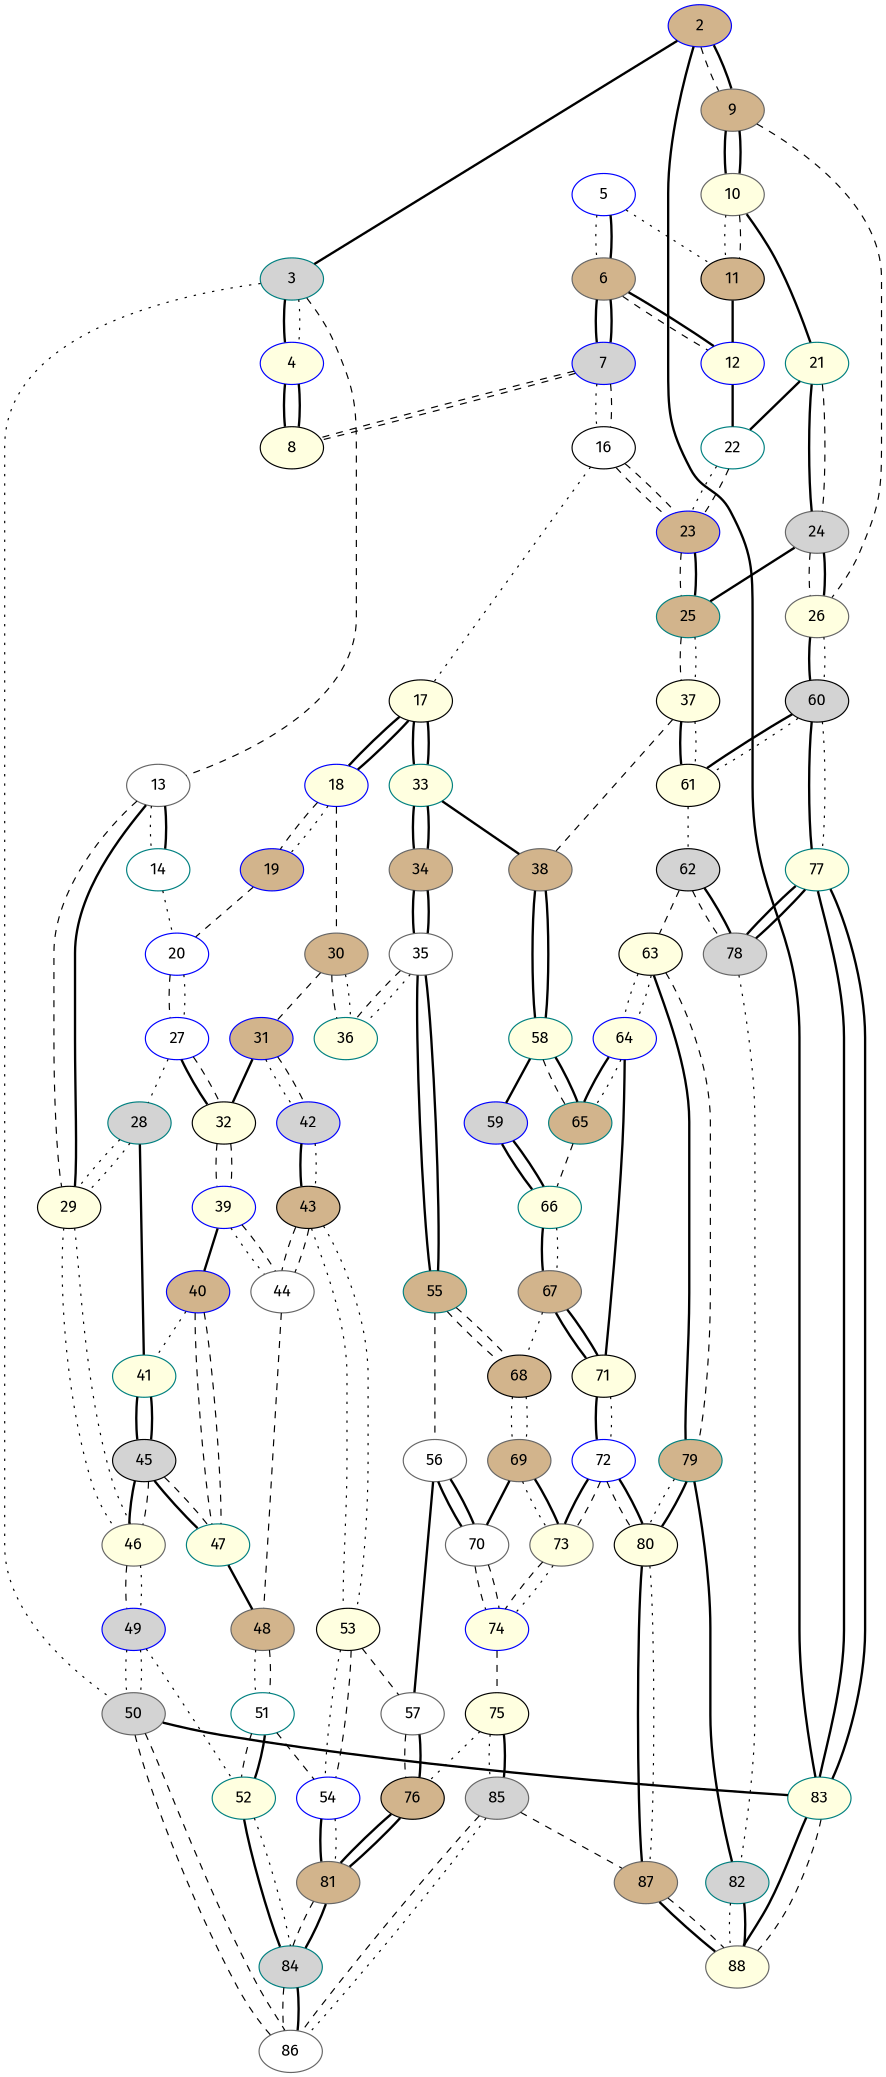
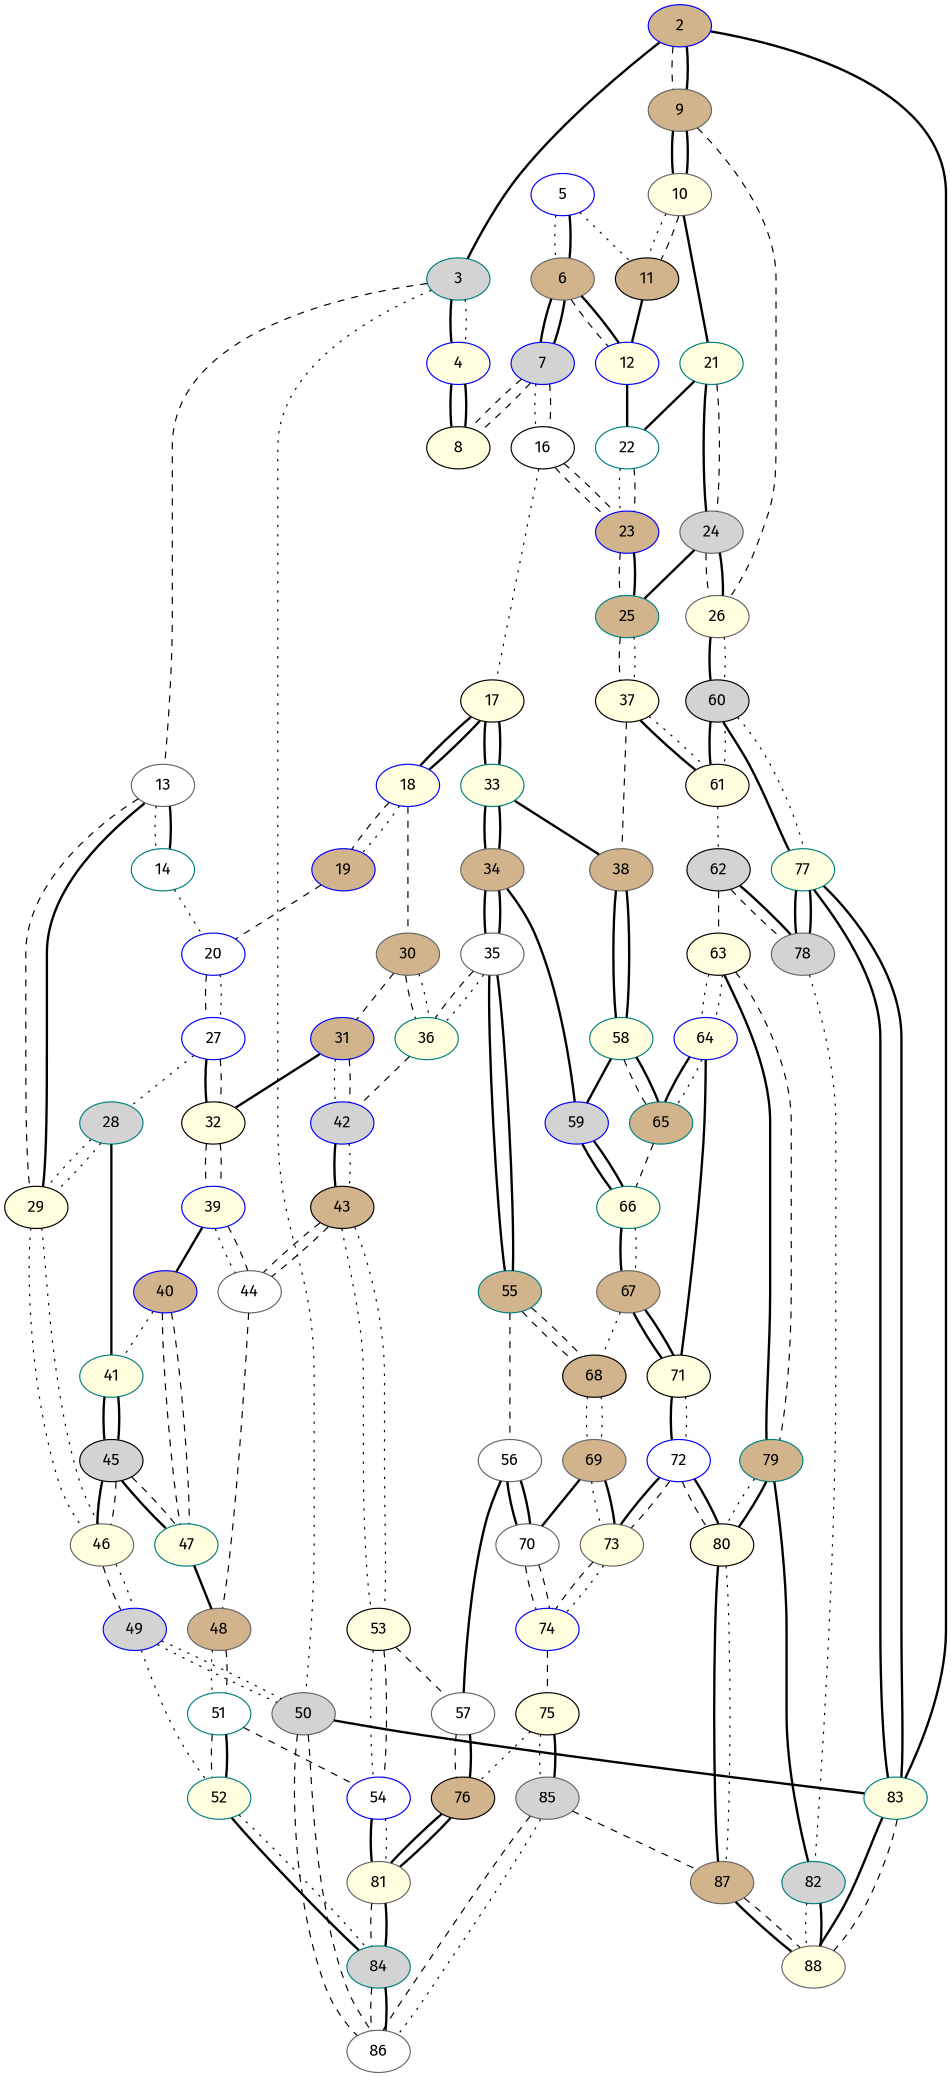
edge "34" -- "59": added
edge "36" -- "42": added
node "81": fillcolor tan -> lightyellow
